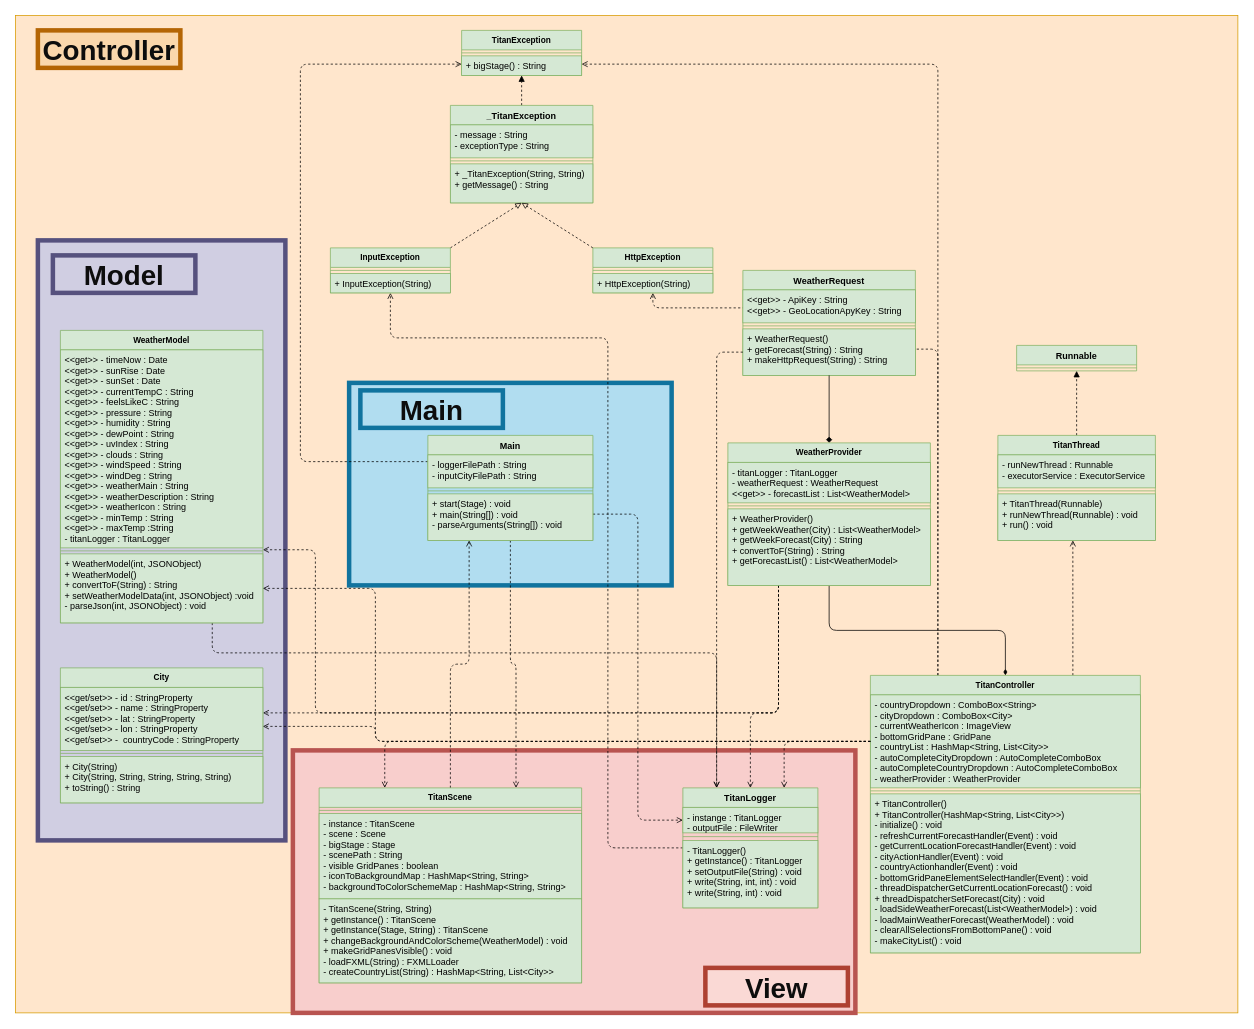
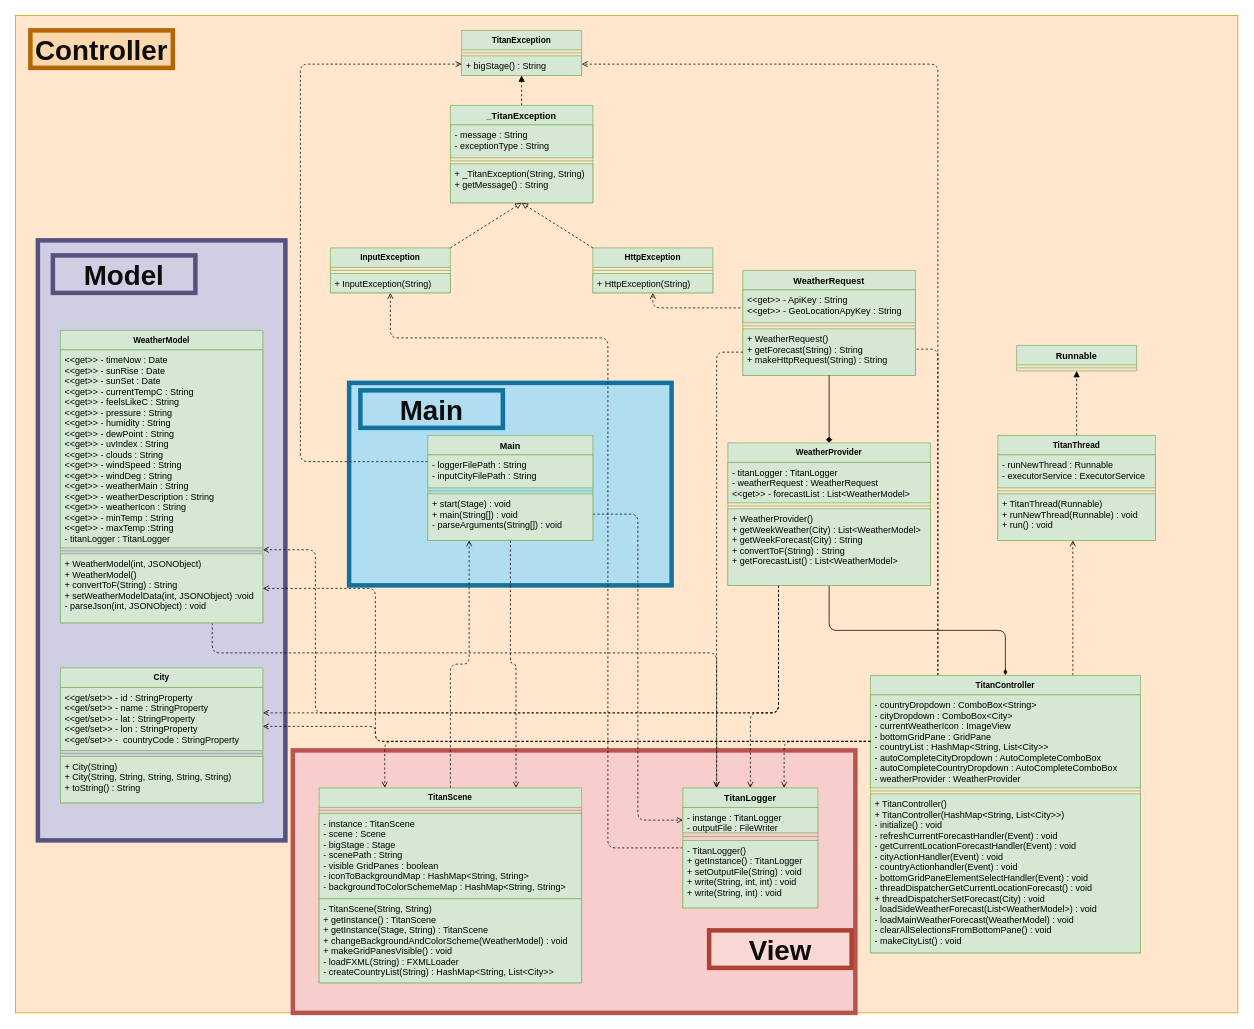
node "Controller": moved (109, 49) -> (102, 49)
node "View": moved (777, 987) -> (780, 949)
